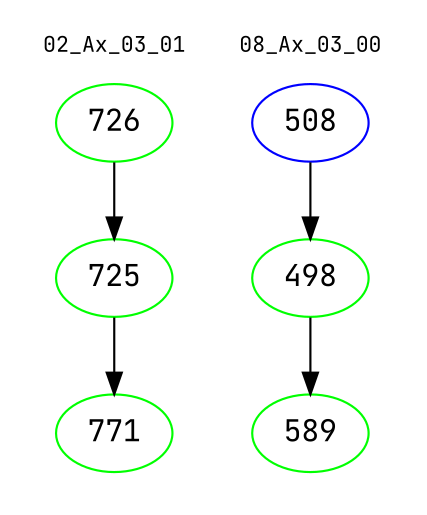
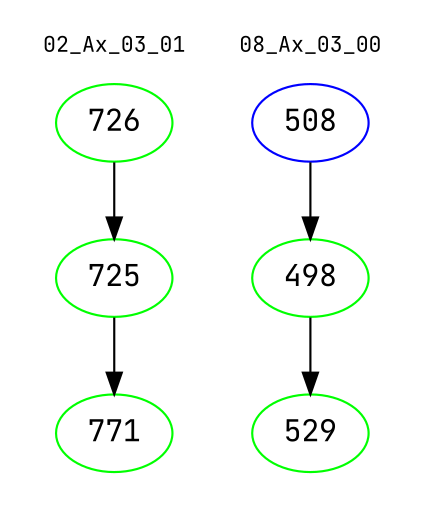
node "589": label "589" -> "529"
